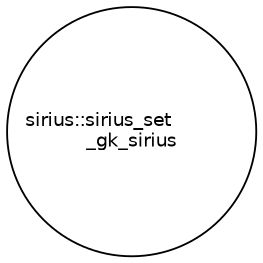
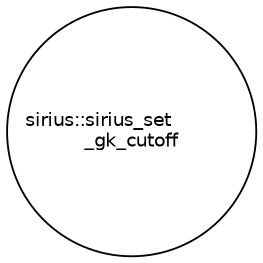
node "sirius::sirius_set _gk_sirius": label "sirius::sirius_set _gk_sirius" -> "sirius::sirius_set _gk_cutoff"
